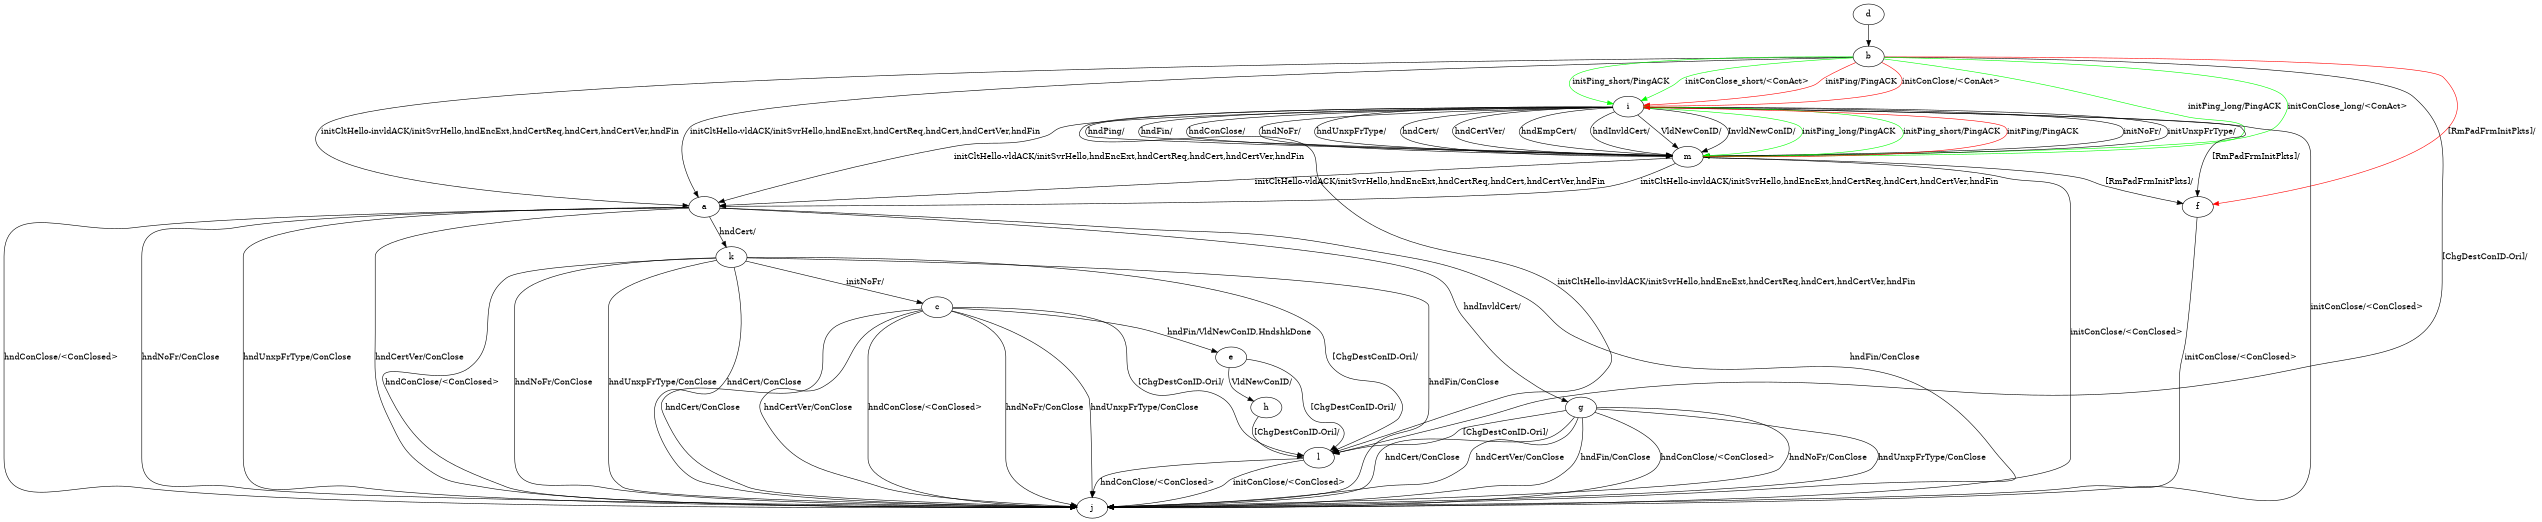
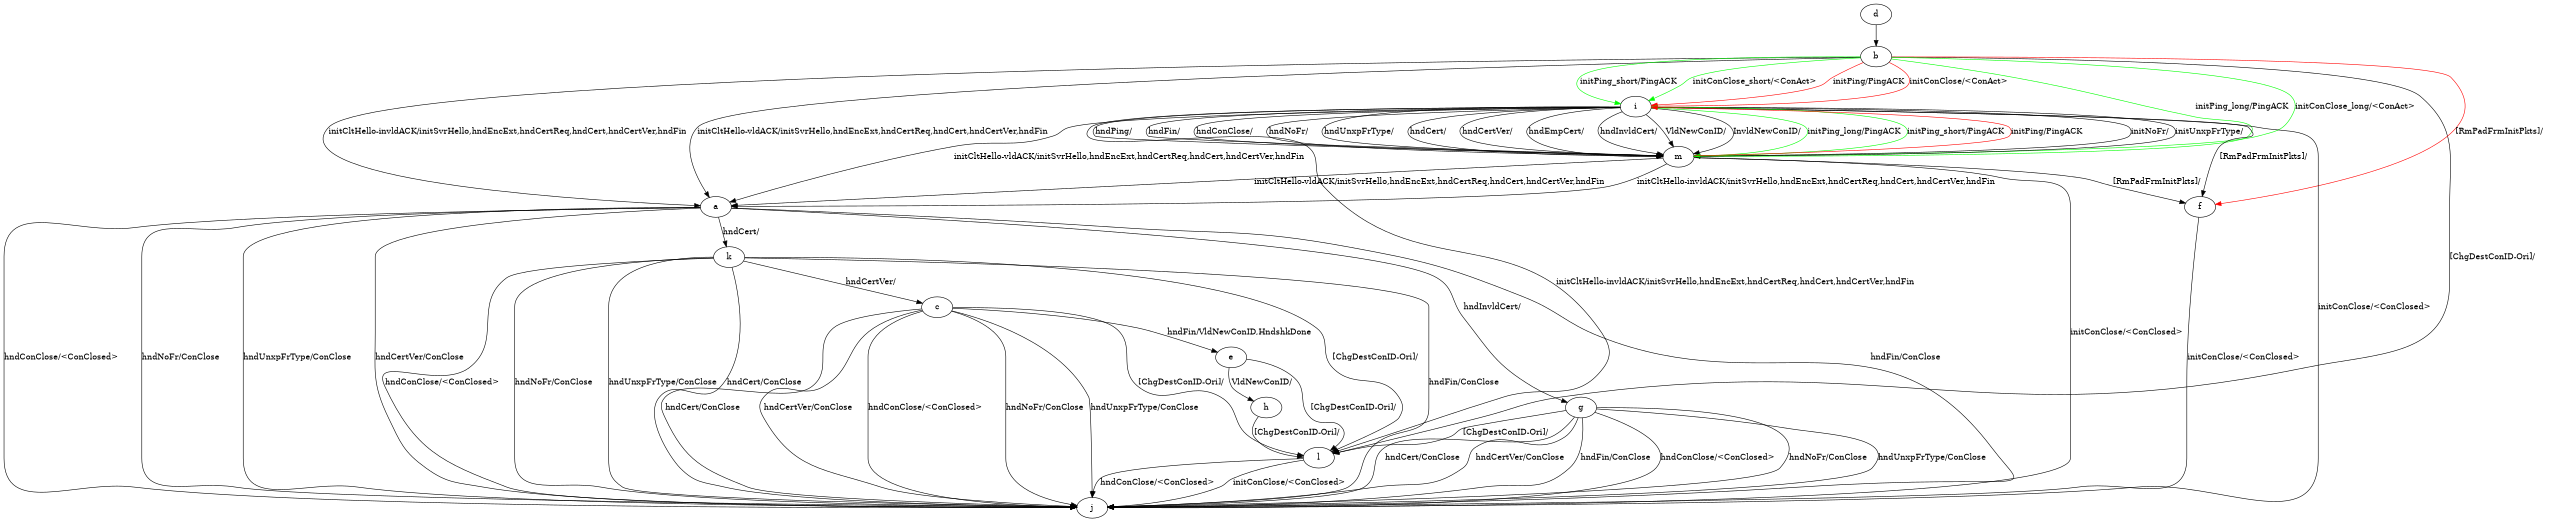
edge "k" -> "c": label "initNoFr/ " -> "hndCertVer/ "
